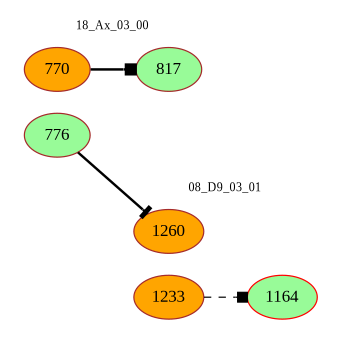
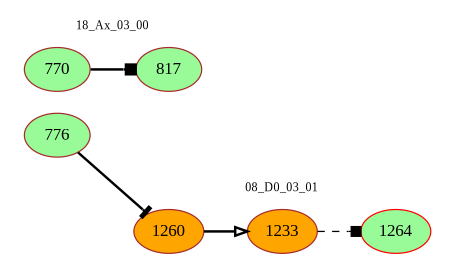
node "770": fillcolor orange -> palegreen
cluster "08_D9_03_01": label "08_D9_03_01" -> "08_D0_03_01"
edge "1260" -> "1233": added
node "1164": label "1164" -> "1264"
